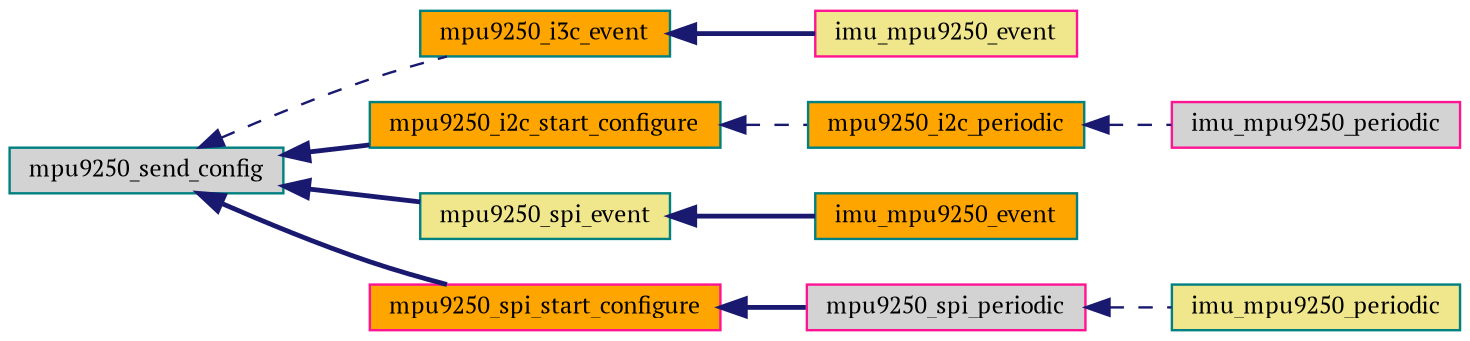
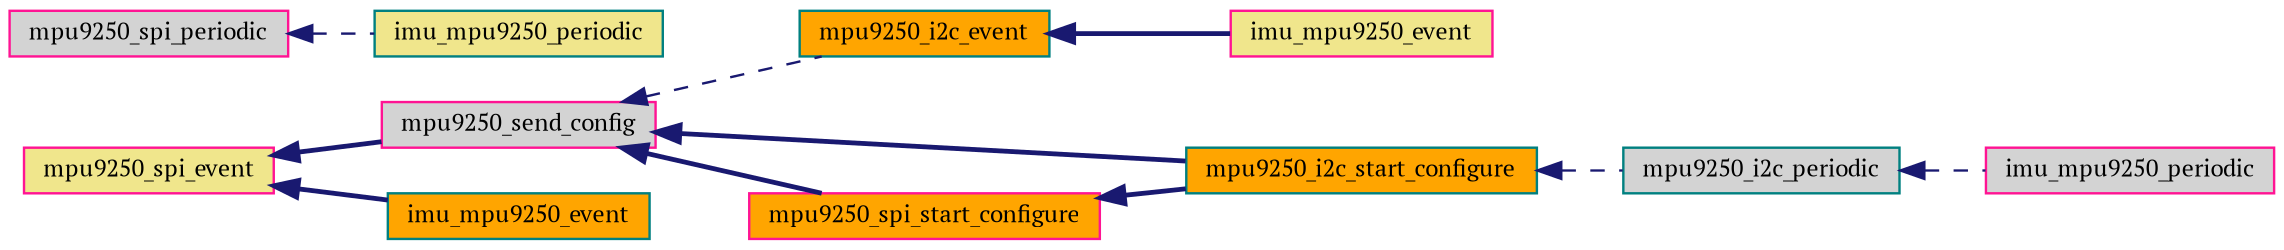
node "mpu9250_i3c_event": label "mpu9250_i3c_event" -> "mpu9250_i2c_event"
node "mpu9250_i2c_periodic": fillcolor orange -> lightgrey
node "mpu9250_send_config": color teal -> deeppink
edge "mpu9250_spi_event" -> "mpu9250_send_config": reversed
node "mpu9250_spi_event": color teal -> deeppink
edge "mpu9250_spi_periodic" -> "mpu9250_spi_start_configure": now "mpu9250_i2c_start_configure" -> "mpu9250_spi_start_configure"
